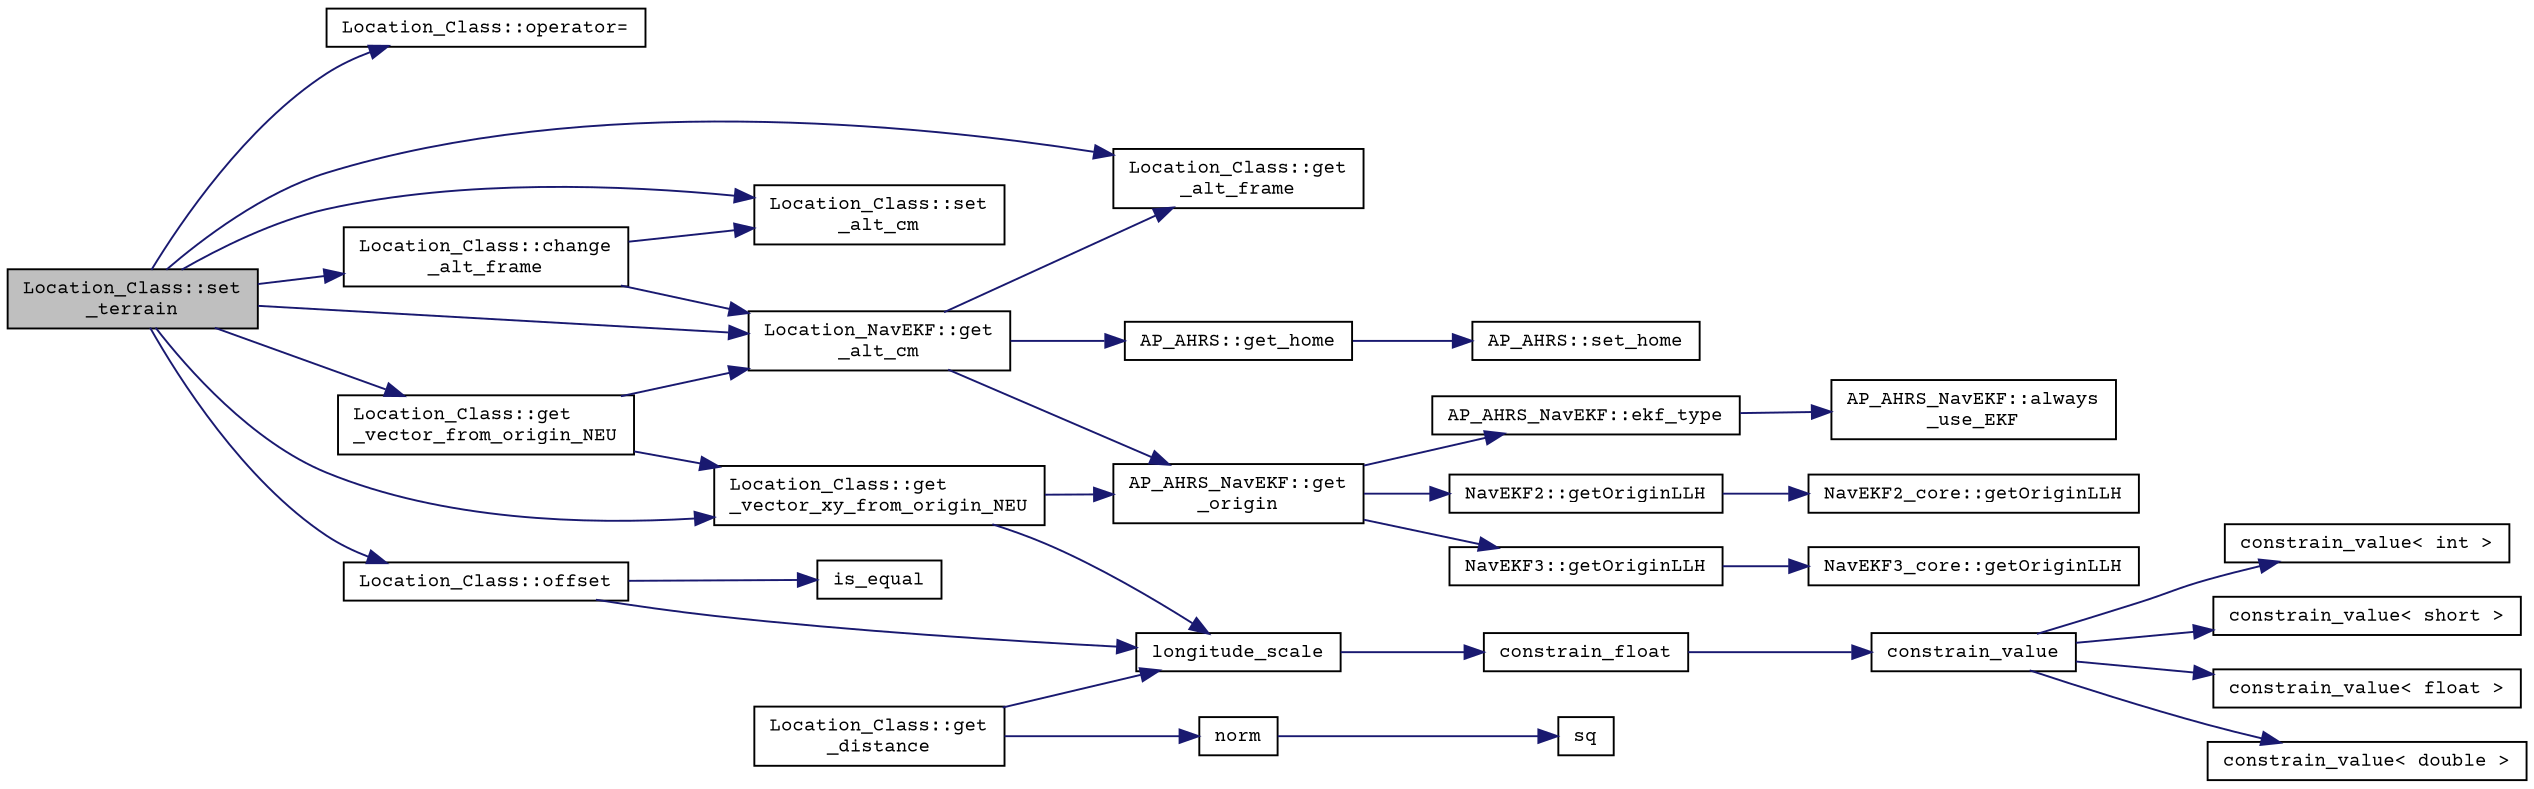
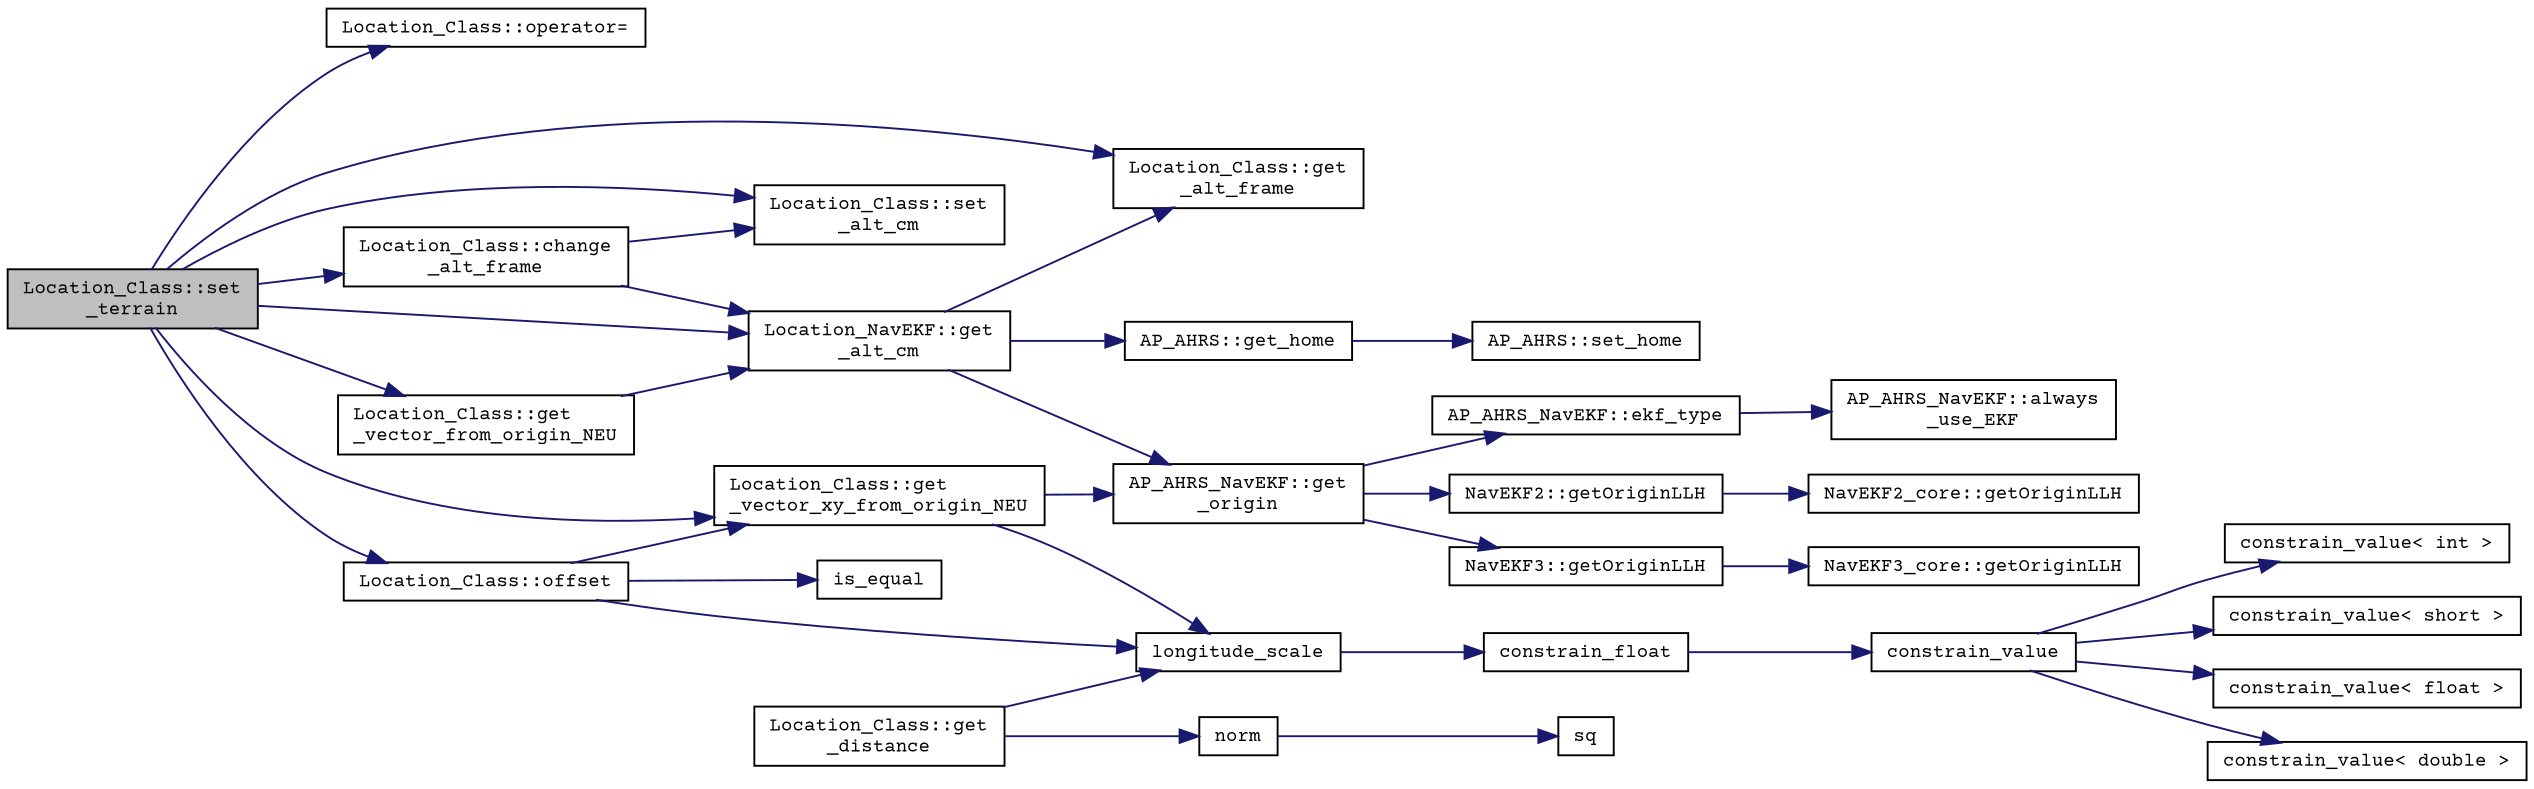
edge "Location_Class::get _vector_from_origin_NEU" -> "Location_Class::get _vector_xy_from_origin_NEU": now "Location_Class::offset" -> "Location_Class::get _vector_xy_from_origin_NEU"
